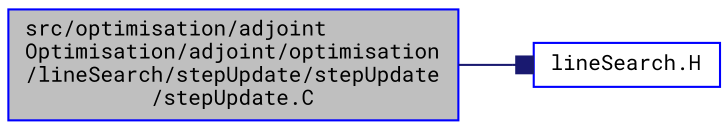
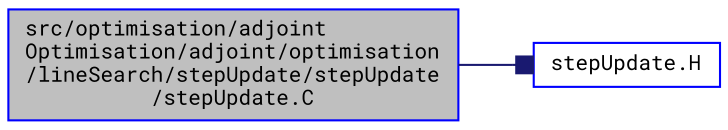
node "lineSearch.H": label "lineSearch.H" -> "stepUpdate.H"
